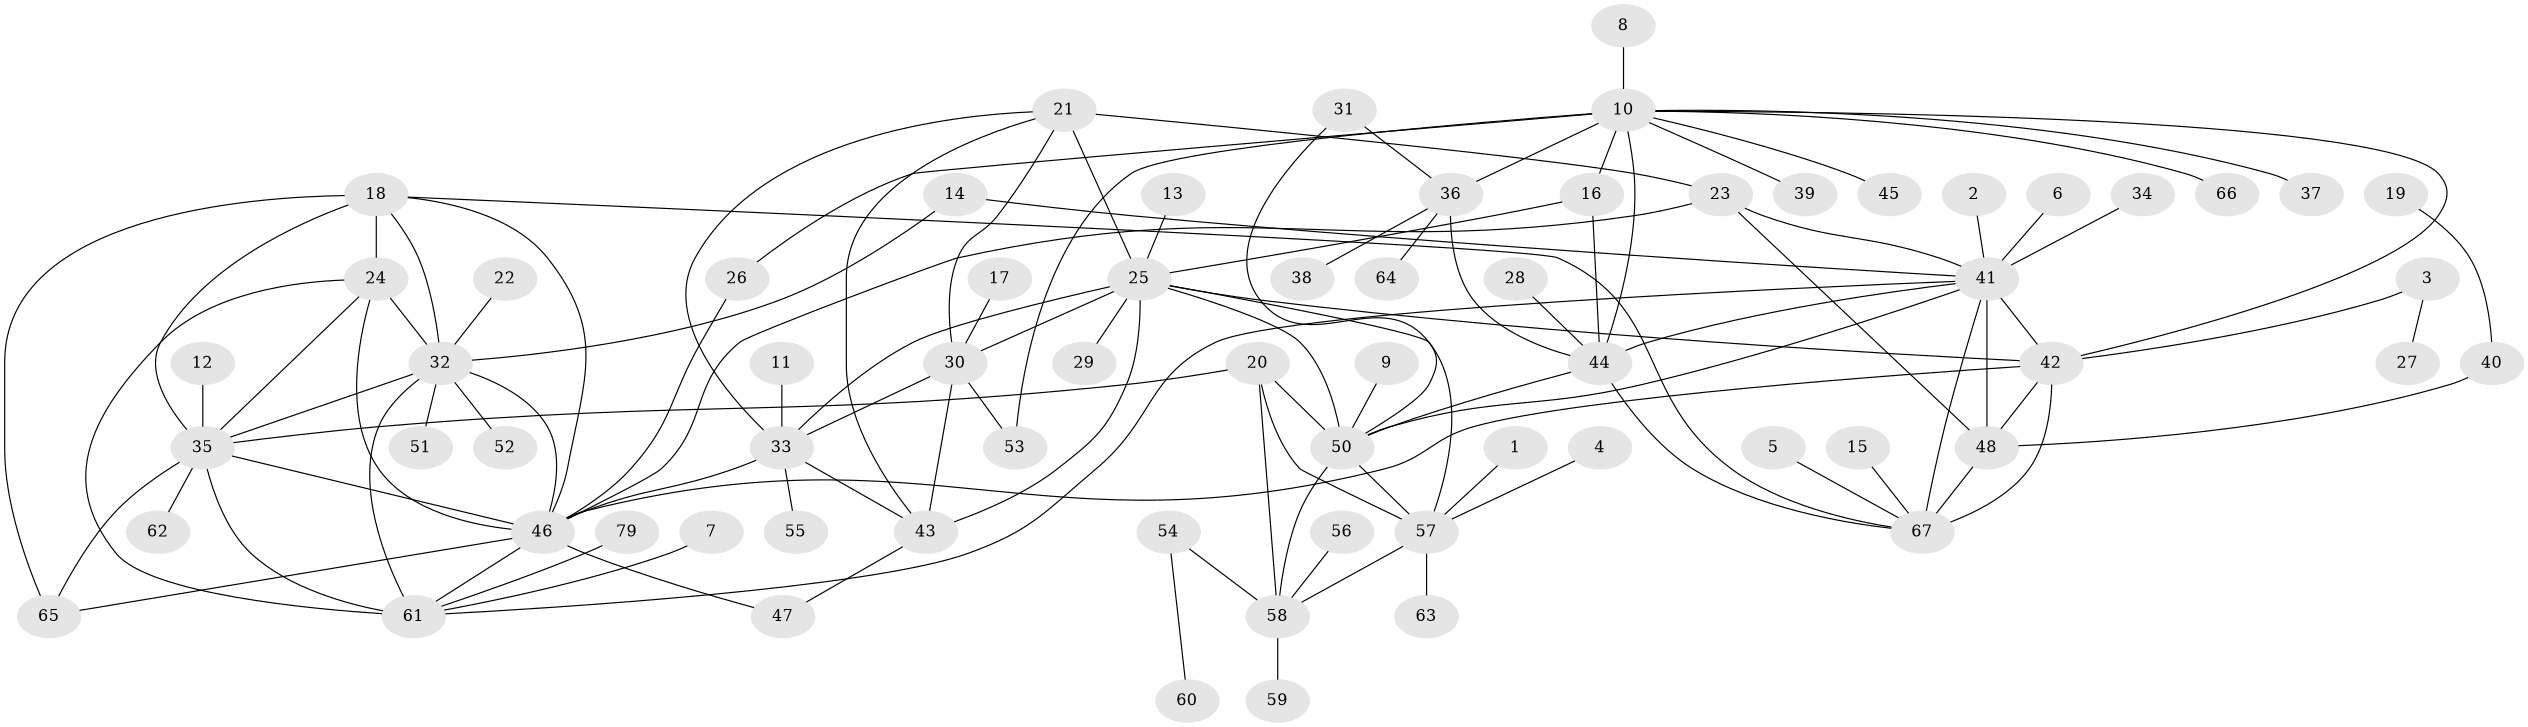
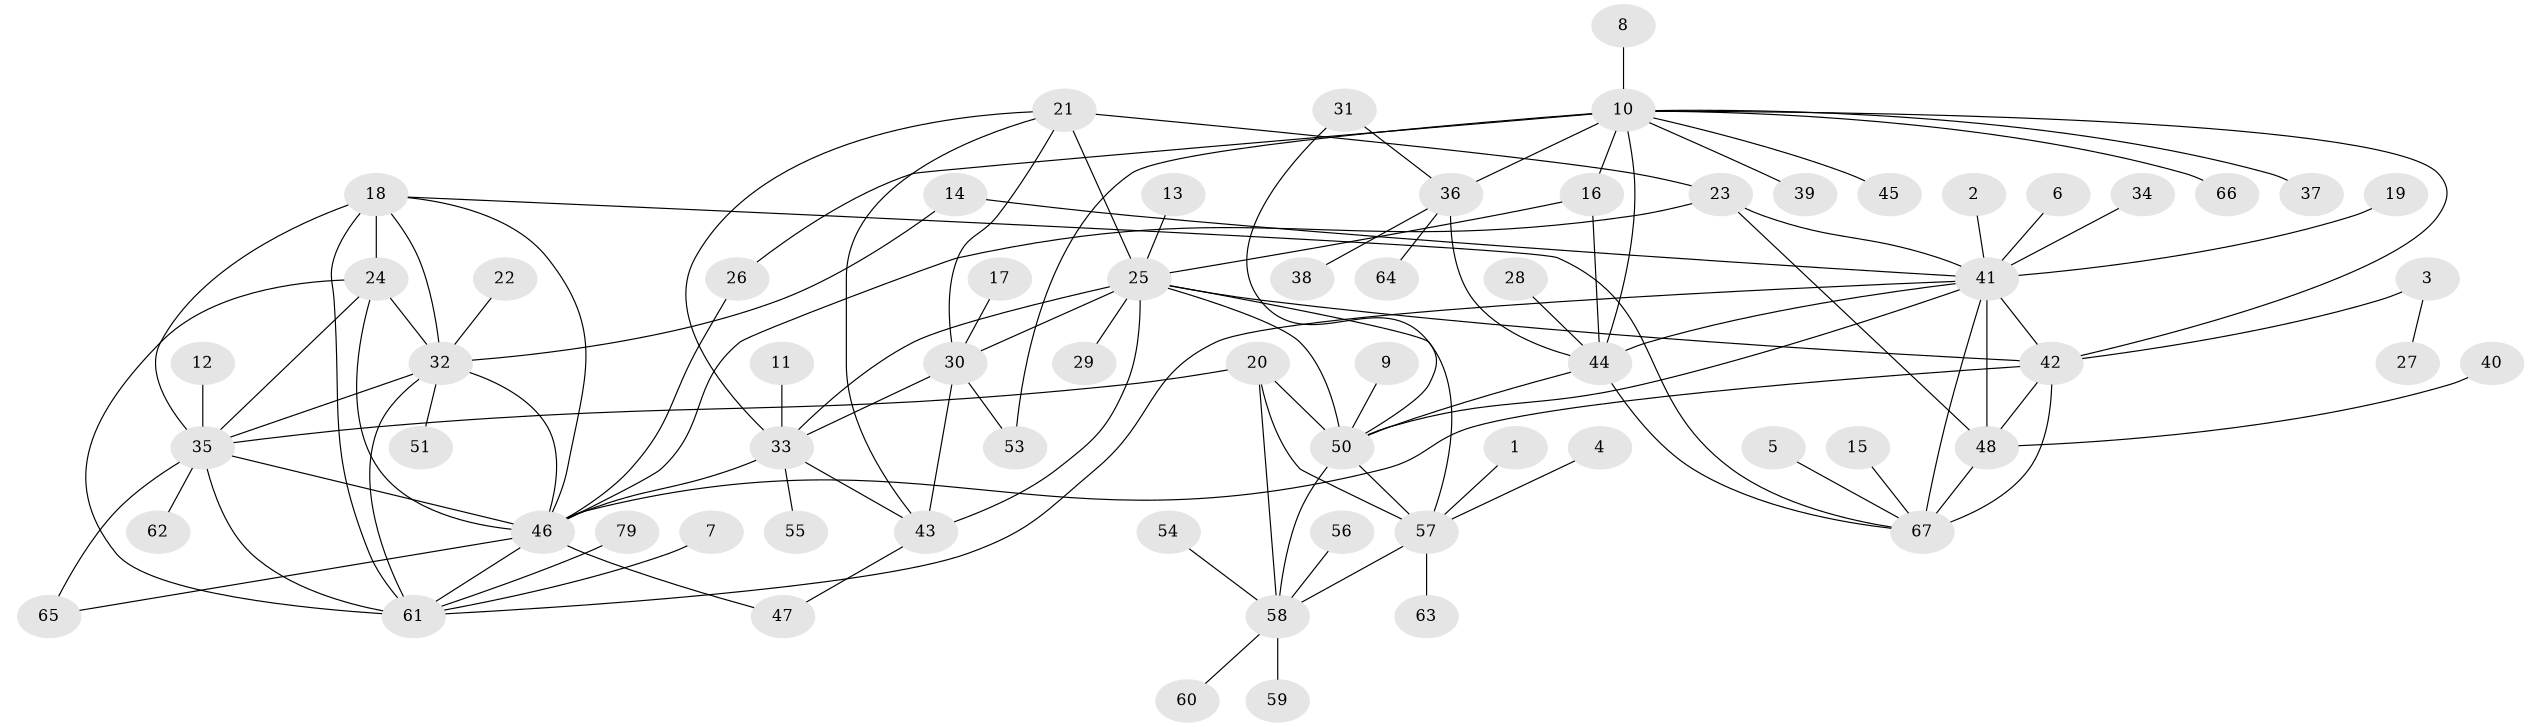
edge "19" -- "40": now "19" -- "41"
edge "18" -- "65": now "18" -- "61"
node "52": removed
edge "54" -- "60": now "58" -- "60"
